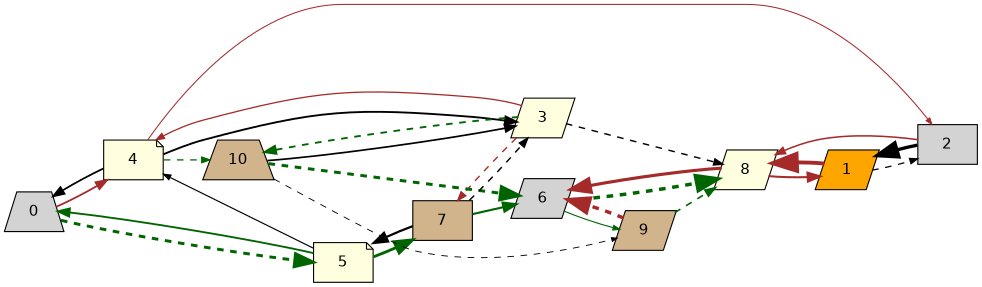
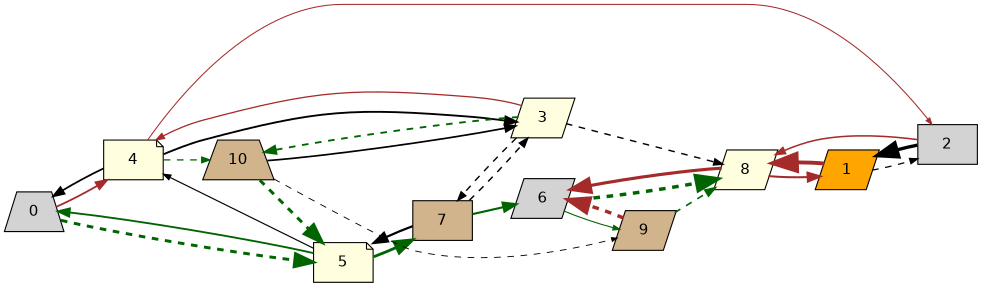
edge "3" -> "7": color brown -> black
edge "10" -> "6": now "10" -> "5"
